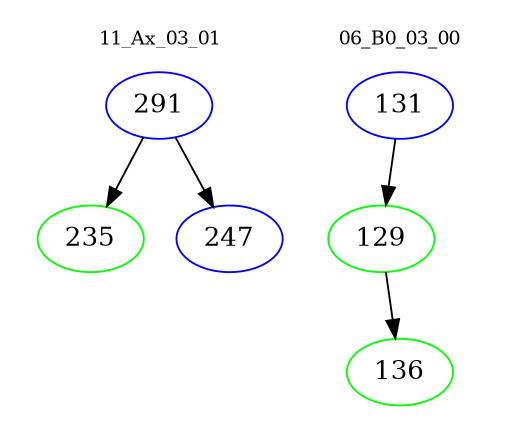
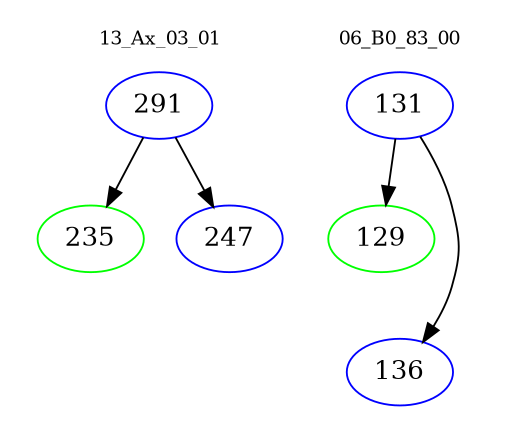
cluster "11_Ax_03_01": label "11_Ax_03_01" -> "13_Ax_03_01"
cluster "06_B0_03_00": label "06_B0_03_00" -> "06_B0_83_00"
edge "129" -> "136": now "131" -> "136"
node "136": color green -> blue
